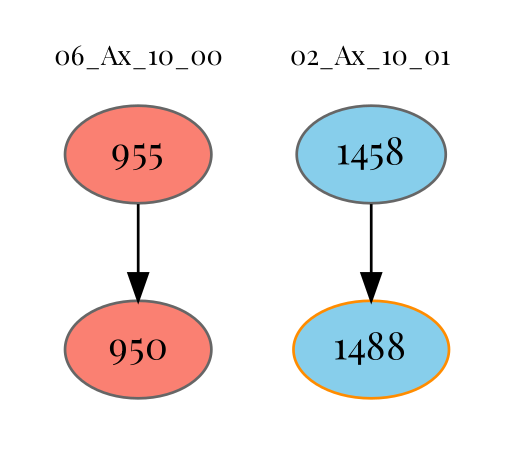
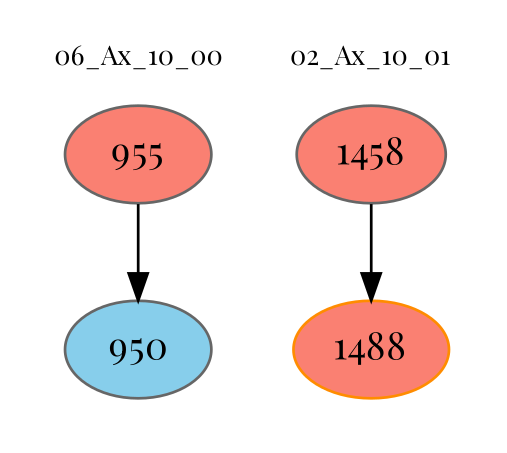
node "1458": fillcolor skyblue -> salmon
node "950": fillcolor salmon -> skyblue
node "1488": fillcolor skyblue -> salmon
